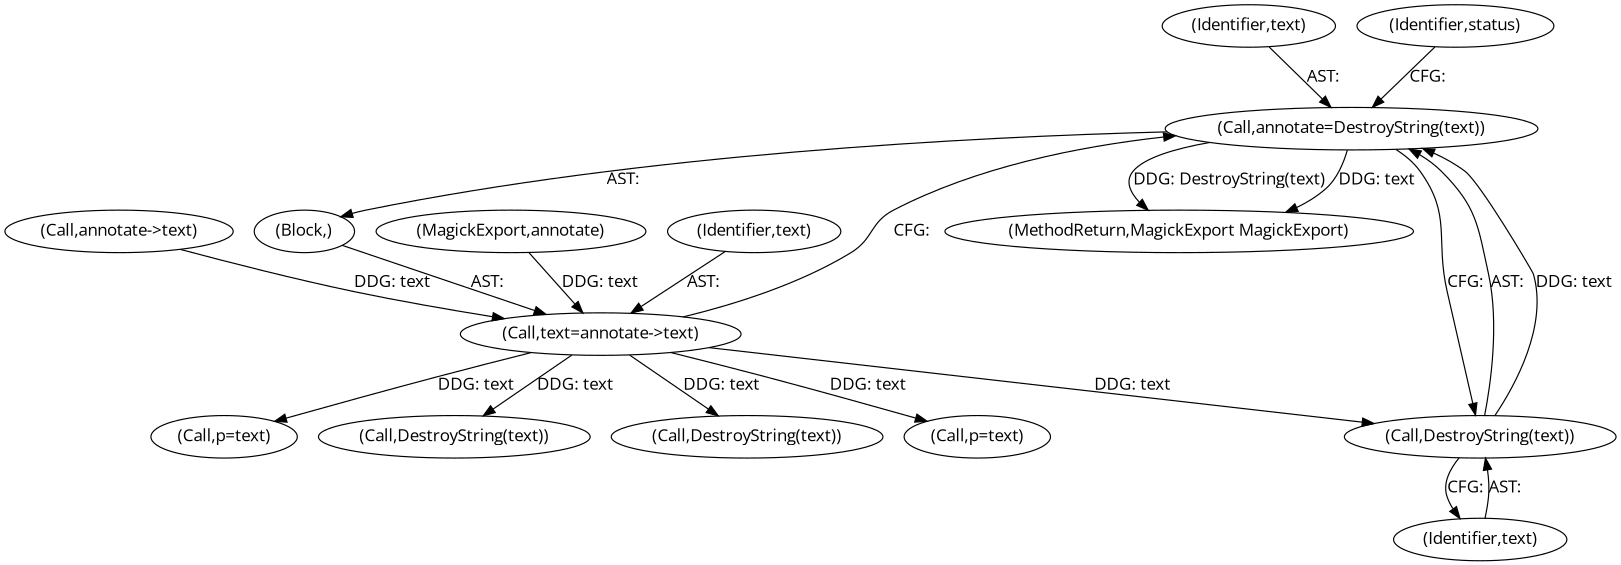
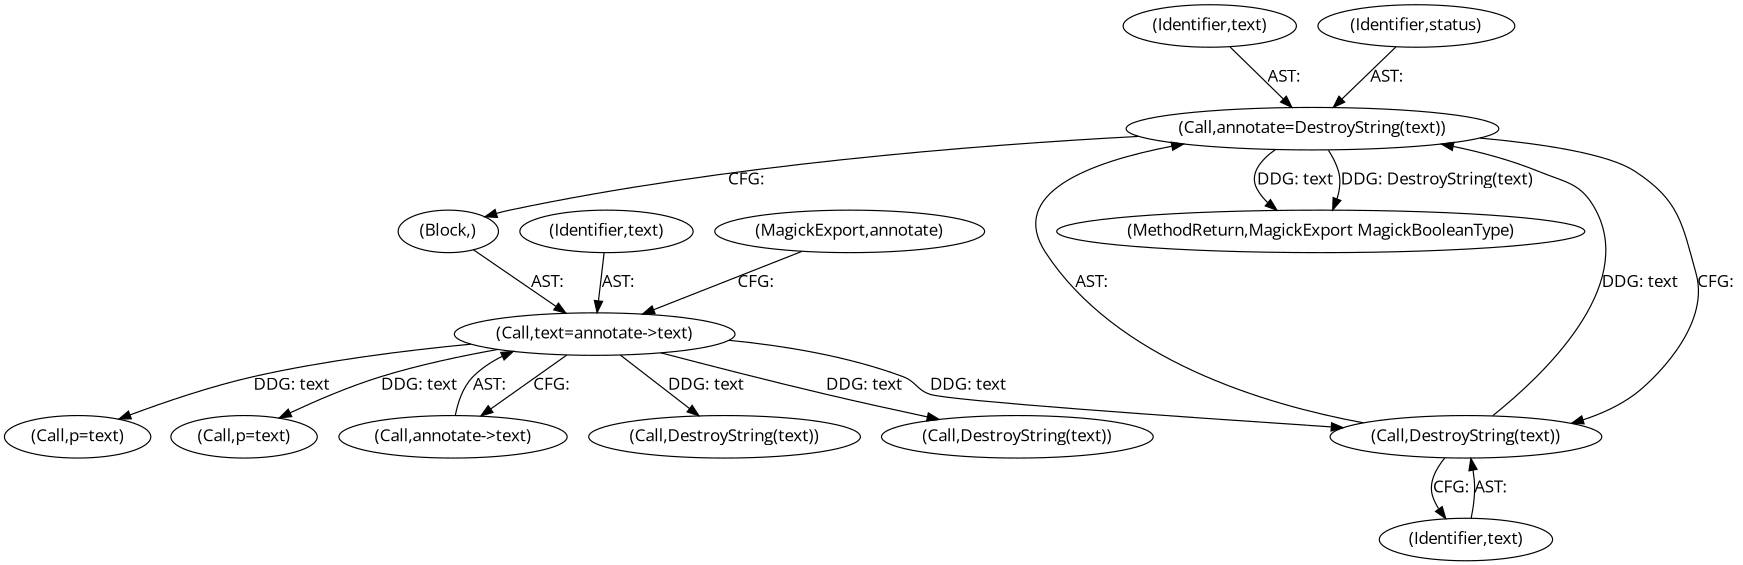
edge "(Identifier,status)" -> "(Call,annotate=DestroyString(text))": label "CFG: " -> "AST: "
edge "(Call,annotate=DestroyString(text))" -> "(Block,)": label "AST: " -> "CFG: "
edge "(Call,text=annotate->text)" -> "(Call,annotate=DestroyString(text))": now "(Call,text=annotate->text)" -> "(Call,annotate->text)"
node "(MethodReturn,MagickExport MagickExport)": label "(MethodReturn,MagickExport MagickExport)" -> "(MethodReturn,MagickExport MagickBooleanType)"
edge "(Call,annotate->text)" -> "(Call,text=annotate->text)": label "DDG: text" -> "AST: "
edge "(MagickExport,annotate)" -> "(Call,text=annotate->text)": label "DDG: text" -> "CFG: "
